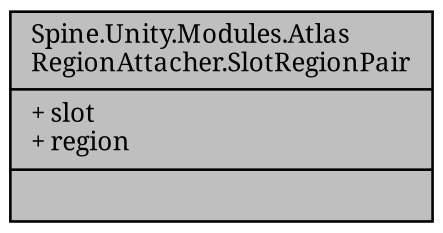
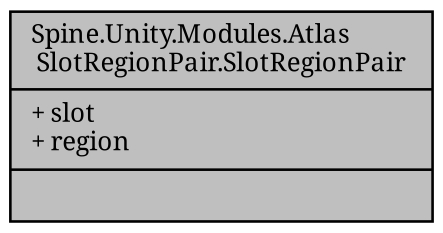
node "Spine.Unity.Modules.Atlas": text "RegionAttacher.SlotRegionPair" -> "SlotRegionPair.SlotRegionPair"
